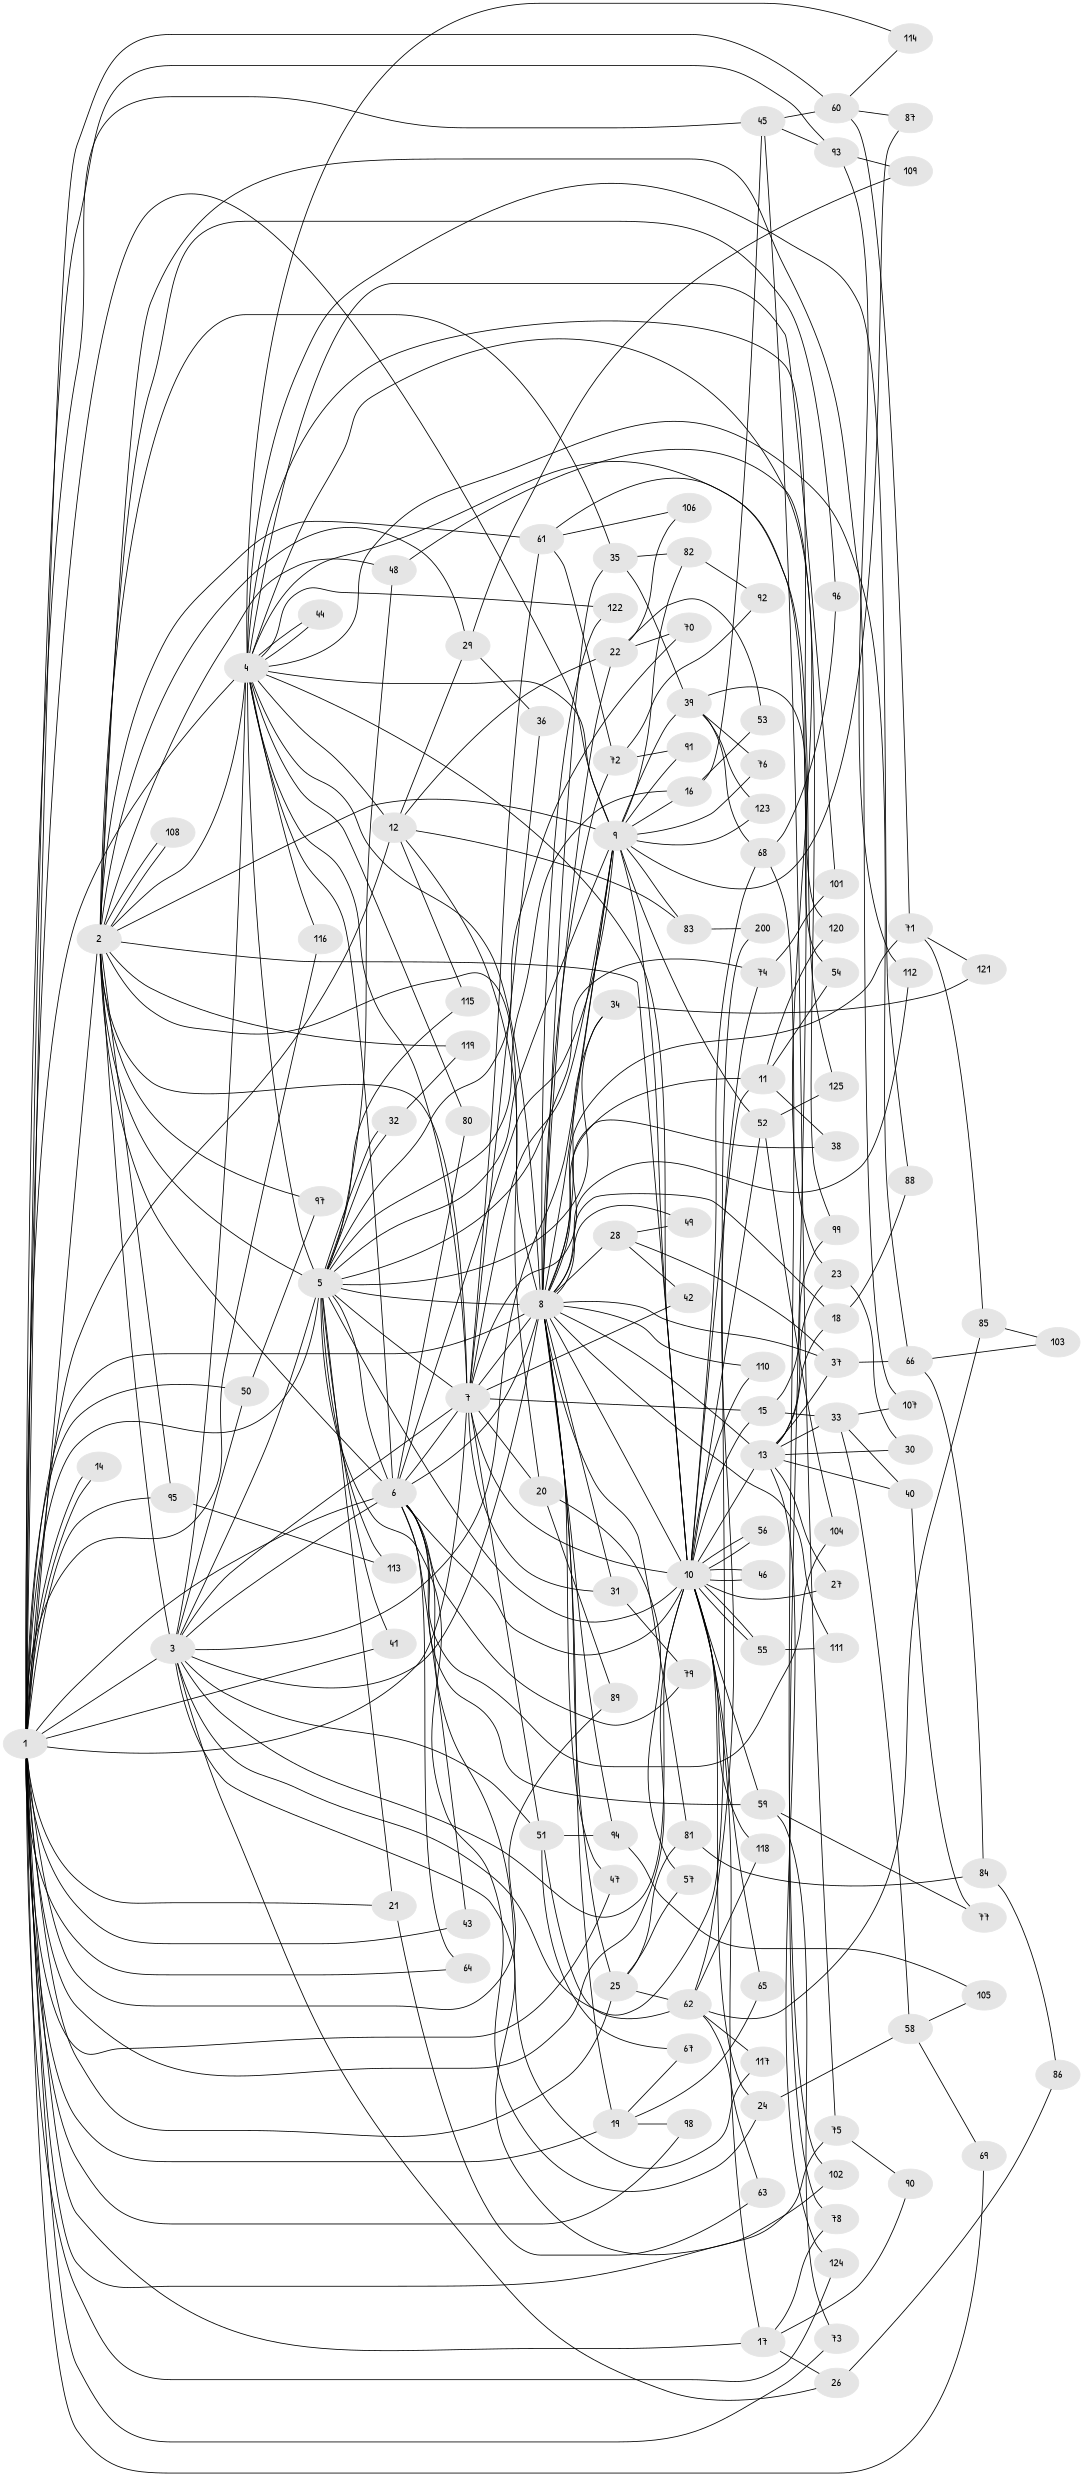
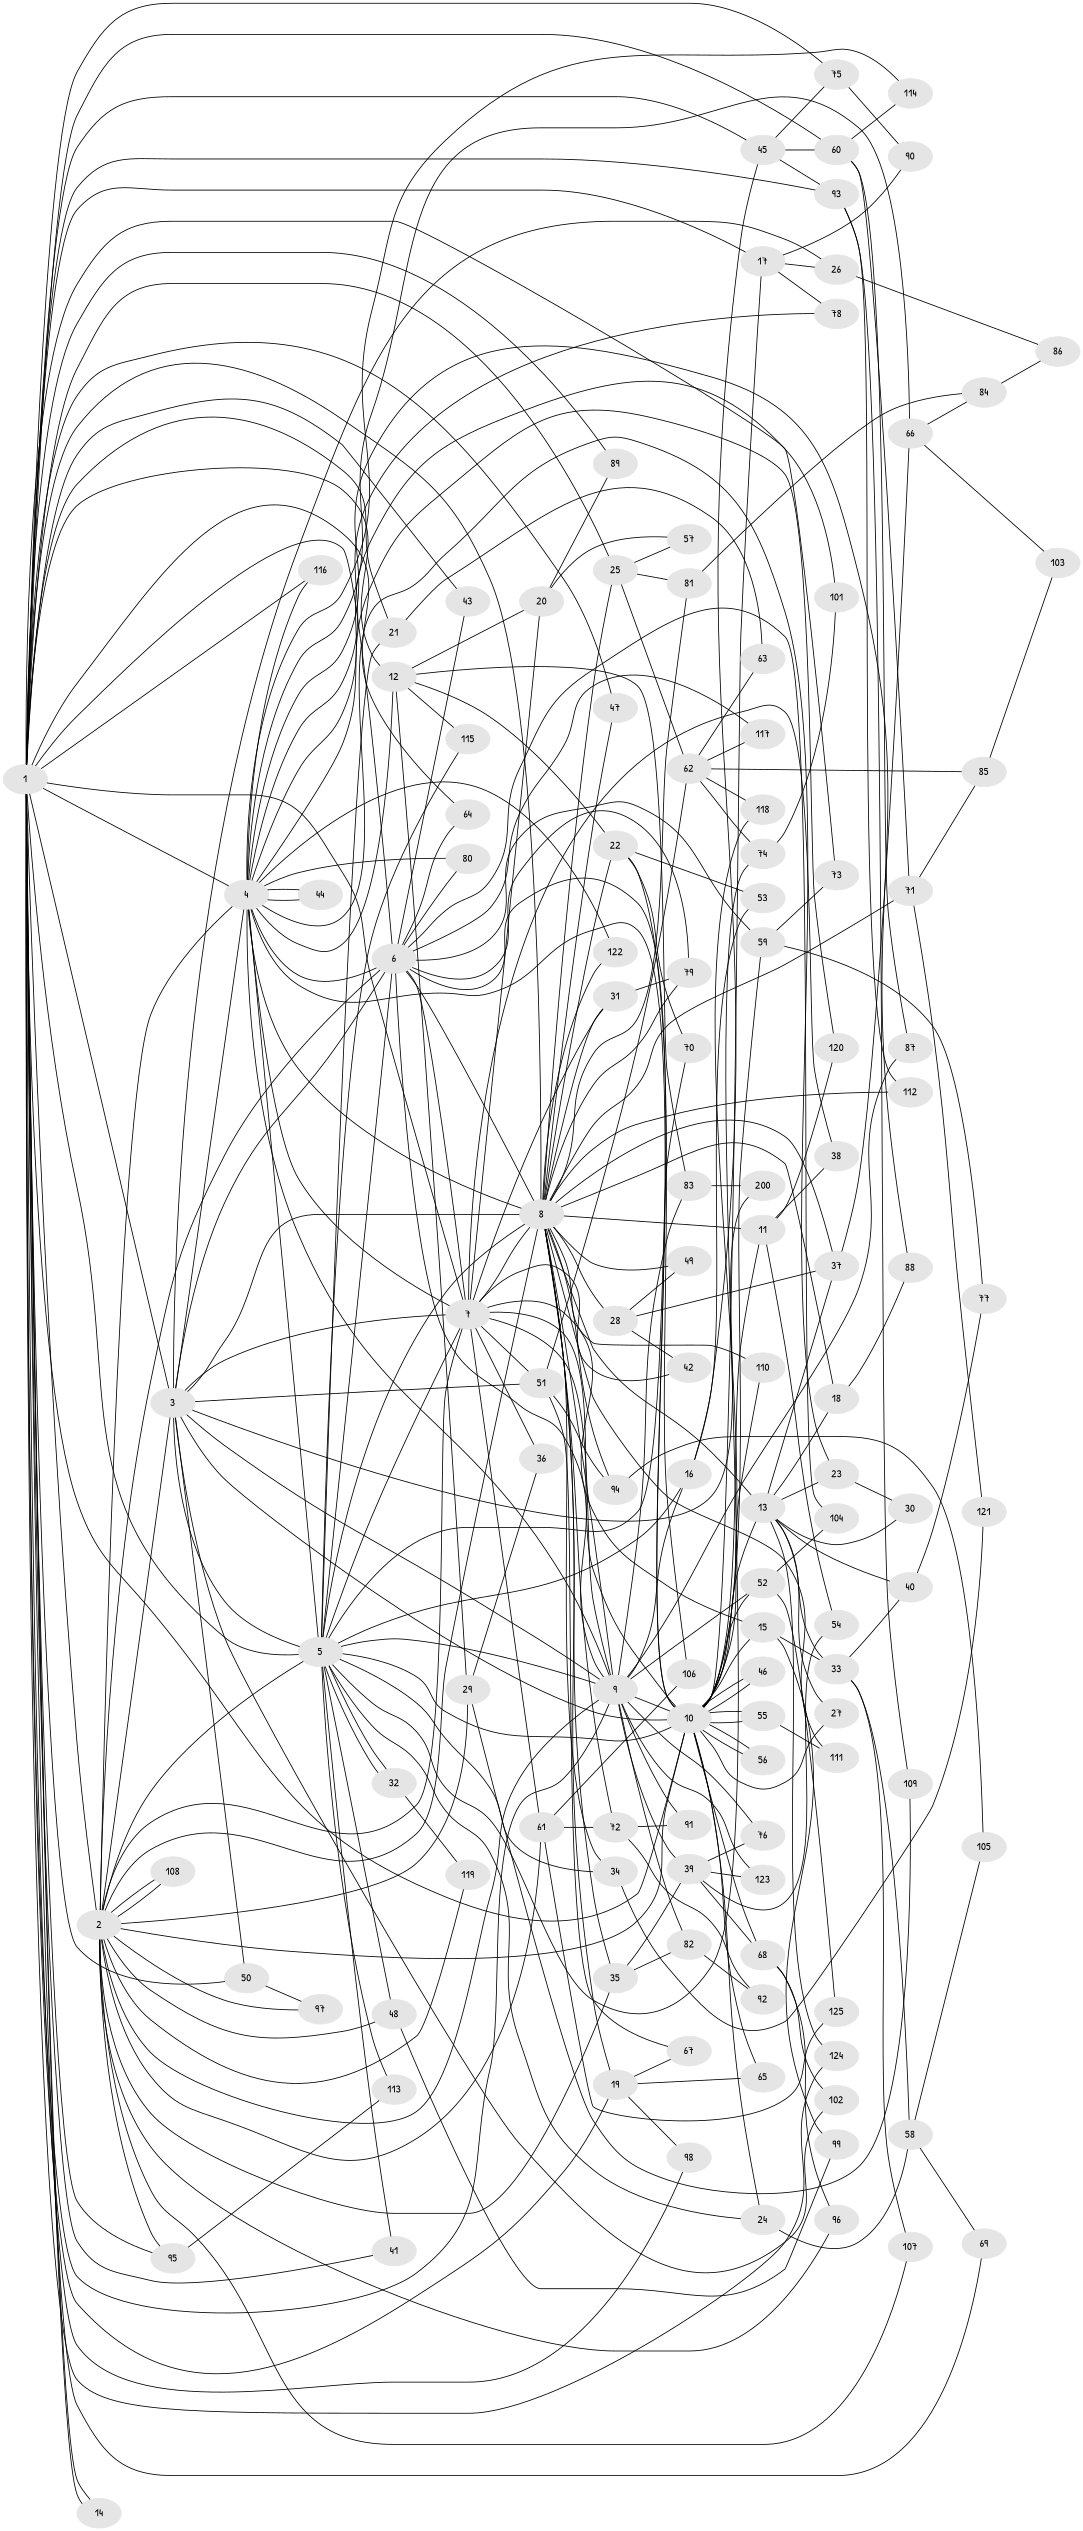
edge "8" -- "10": now "8" -- "79"
